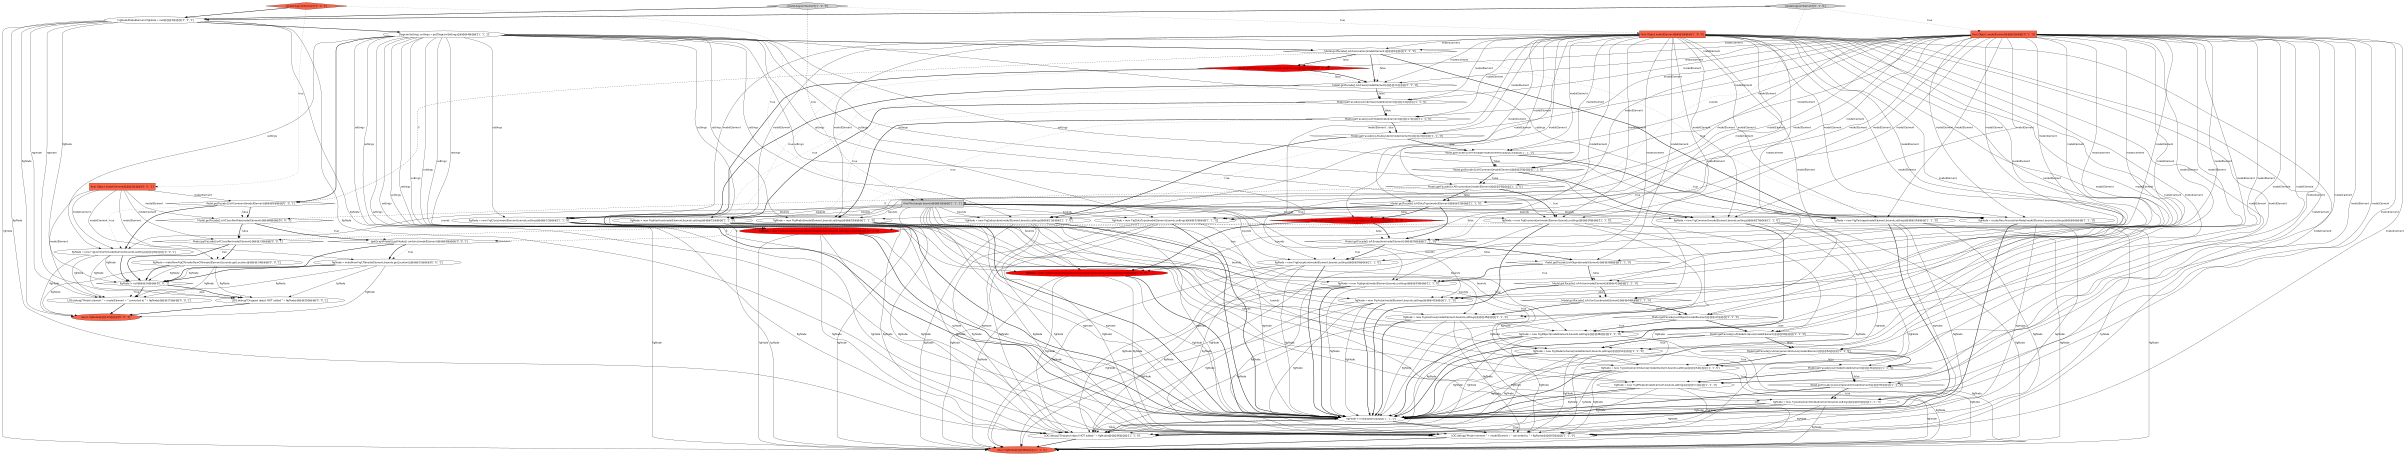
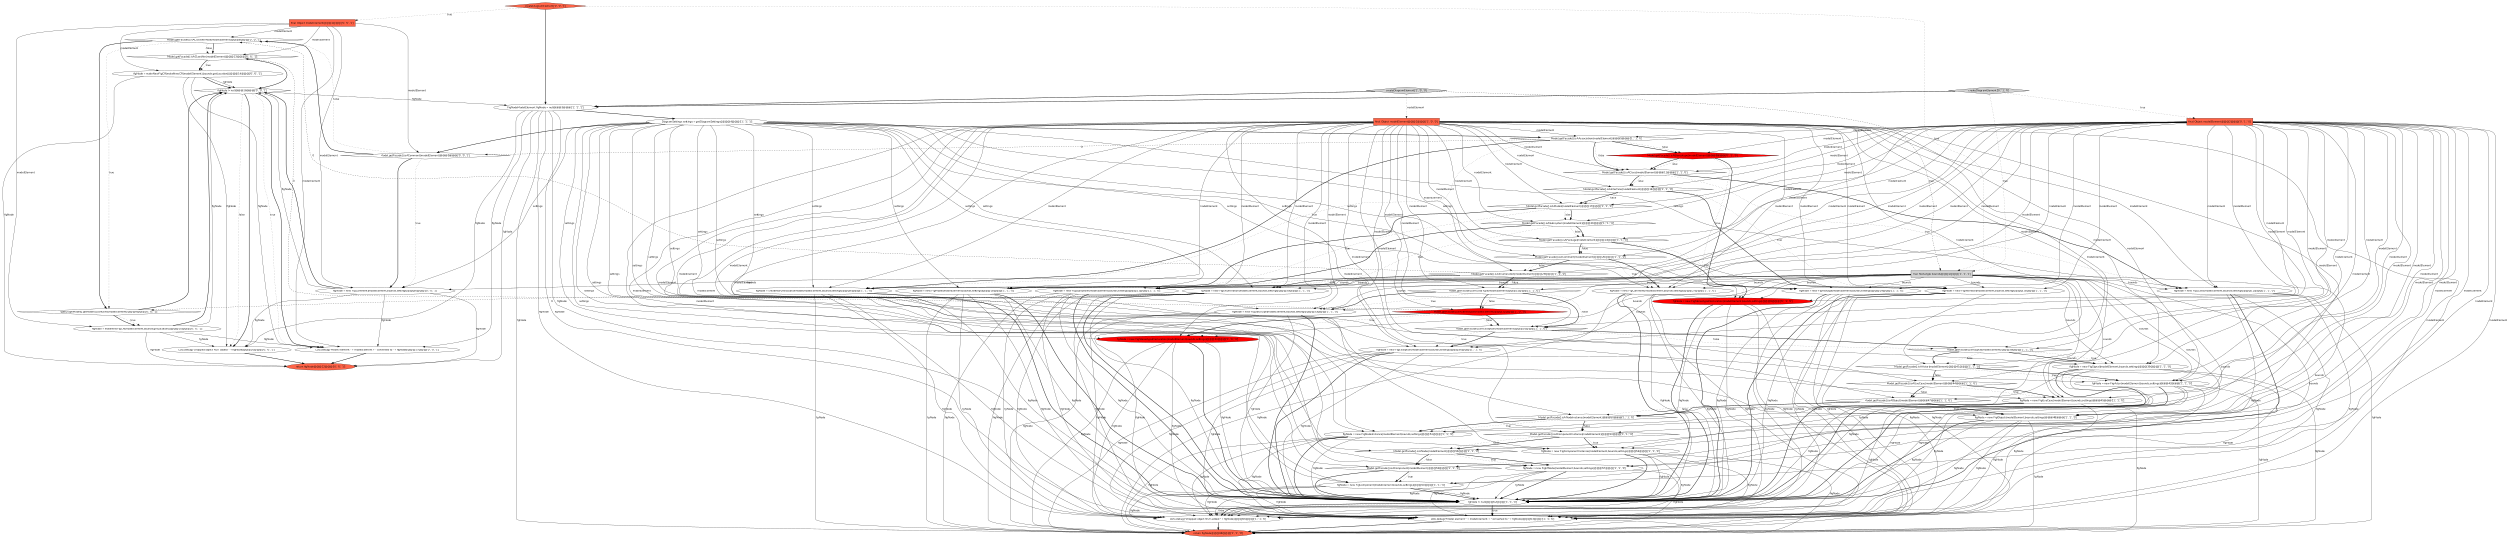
edge "createDiagramElement['1', '0', '0']" -> "final Object modelElement@@@2@@@['1', '0', '0']": label "true" -> "modelElement"
edge "createDiagramElement['0', '1', '0']" -> "final Rectangle bounds@@@2@@@['1', '1', '1']": label "bounds" -> "true"
edge "FigNodeModelElement figNode = null@@@3@@@['1', '1', '1']" -> "figNode != null@@@16@@@['0', '0', '1']": reversed
